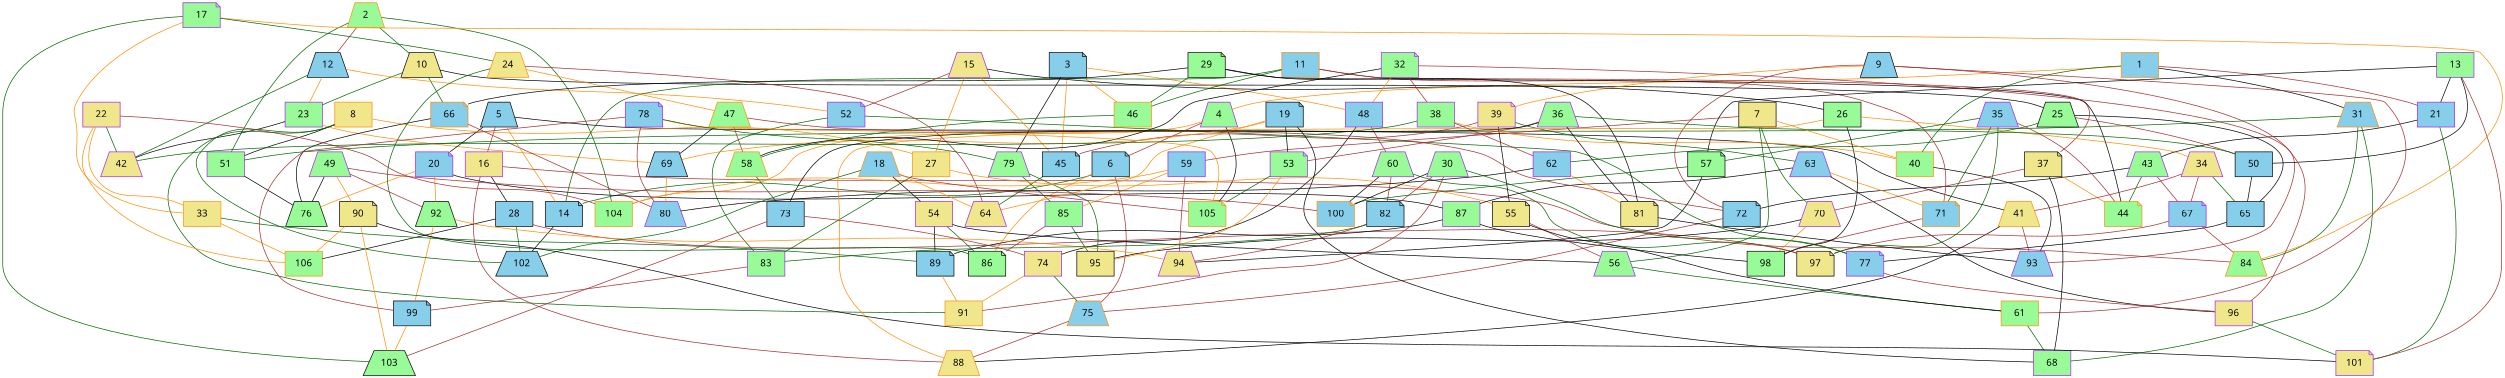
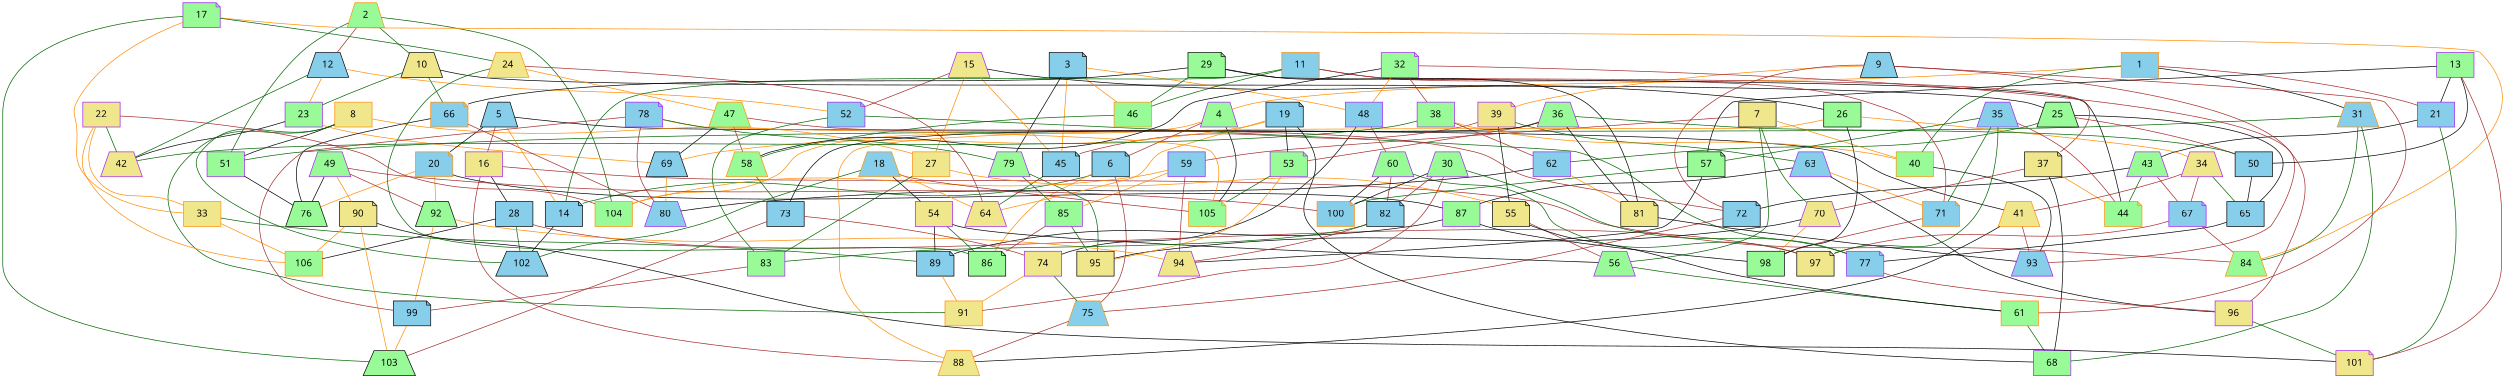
node "20": color purple -> darkorange
